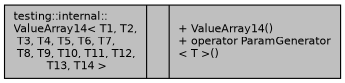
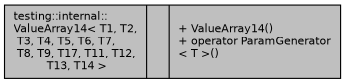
node "testing::internal::": text "T8, T9, T10, T11, T12," -> "T8, T9, T17, T11, T12,"
